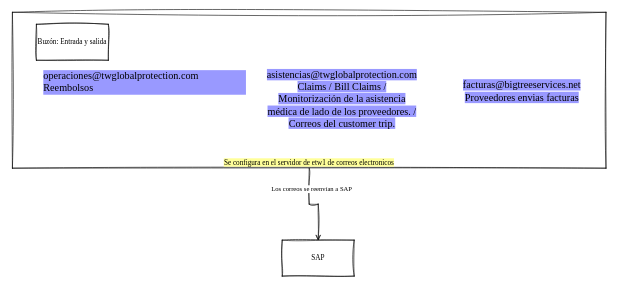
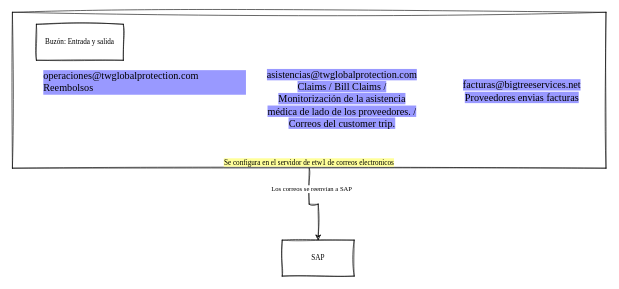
node "Buzón: Entrada y salida": size 72x36 -> 87x36
edge "Se configura en el servidor de etw1 de correos electronicos" -> "SAP": arrowhead open -> classic
